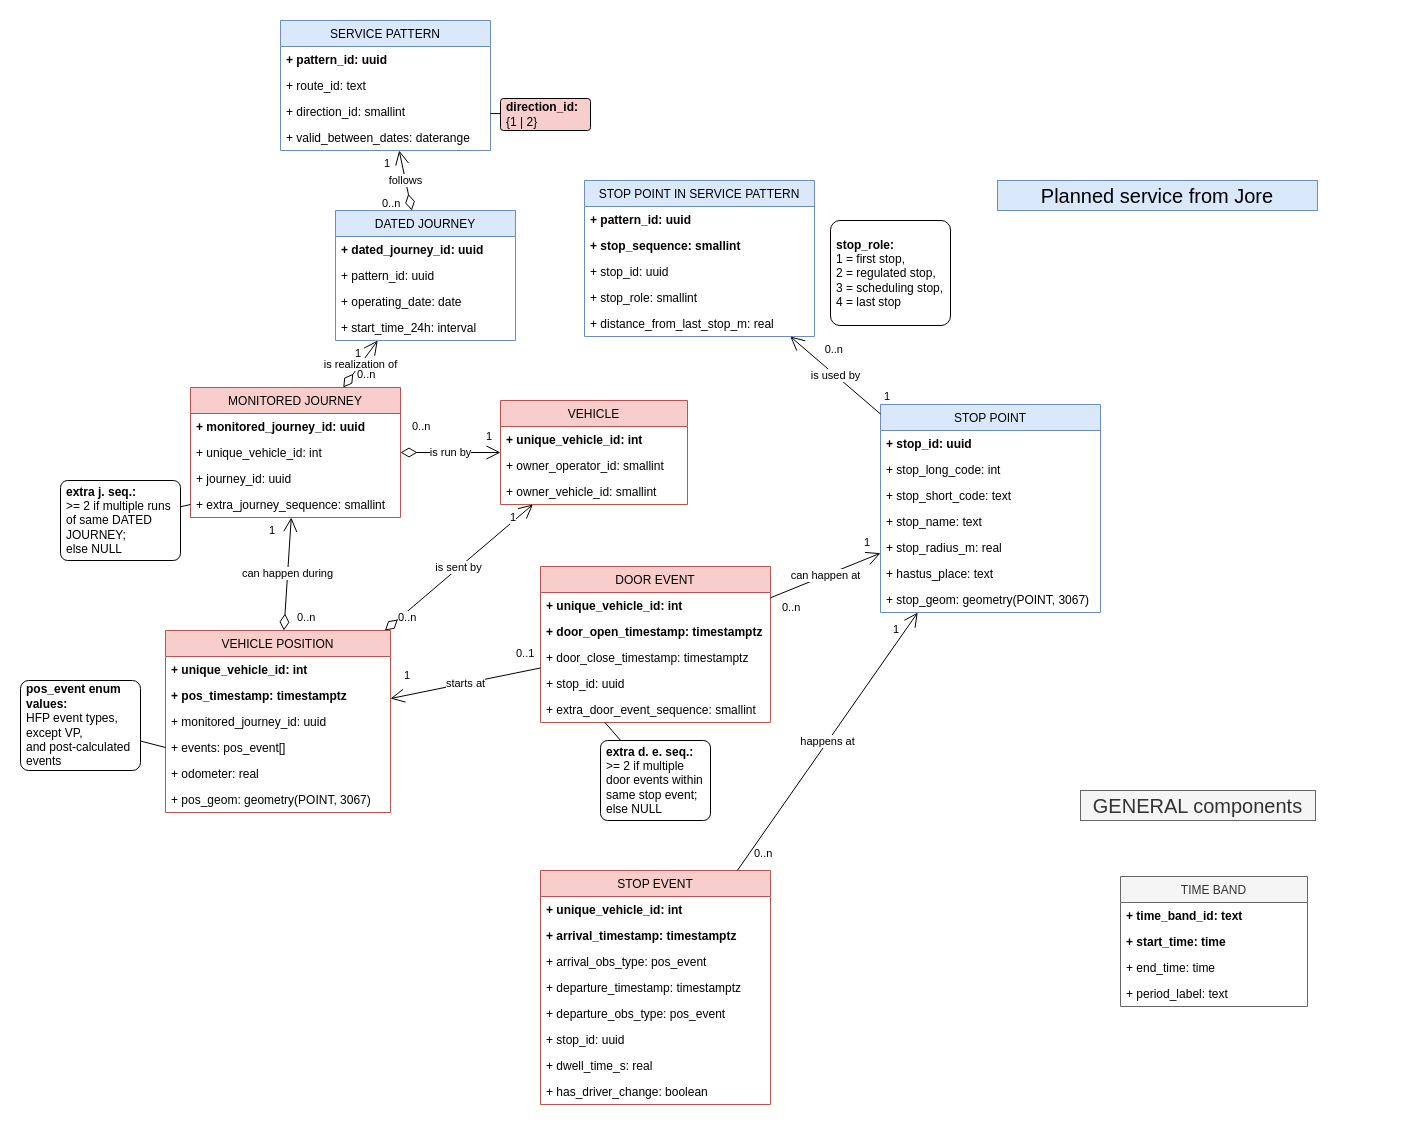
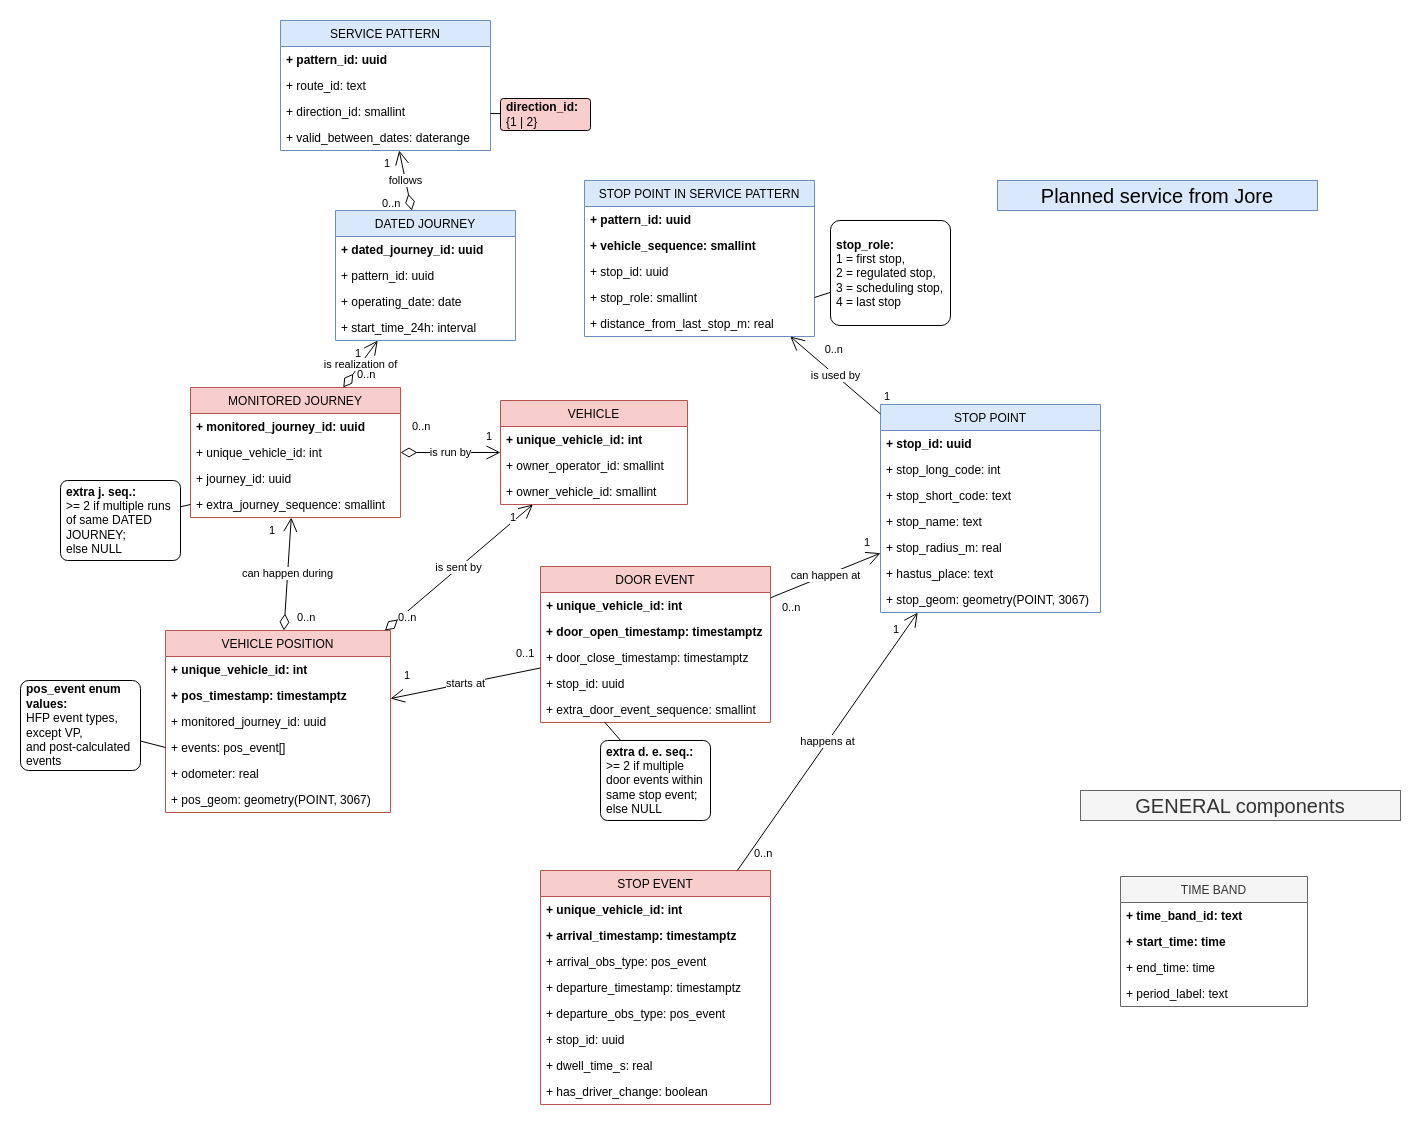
node "+ stop_sequence: smallint": label "+ stop_sequence: smallint" -> "+ vehicle_sequence: smallint"
edge "stop_role: 1 = first stop, 2 = regulated stop, 3 = scheduling stop, 4 = last stop" -- "+ stop_role: smallint": added
node "GENERAL components": size 235x30 -> 320x30
